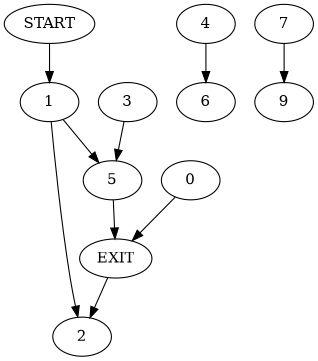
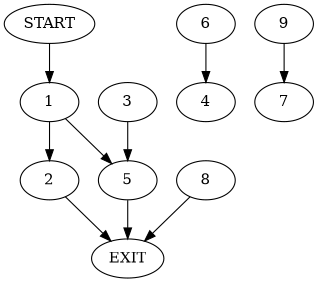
edge "4" -> "6": reversed
edge "7" -> "9": reversed
node "0": label "0" -> "8"
edge "EXIT" -> "2": reversed
